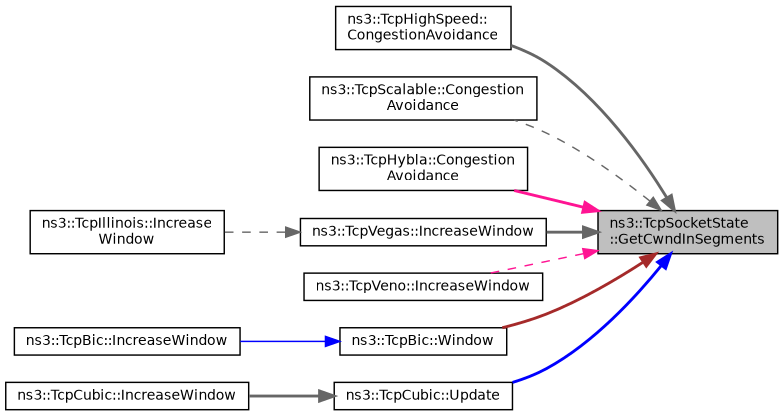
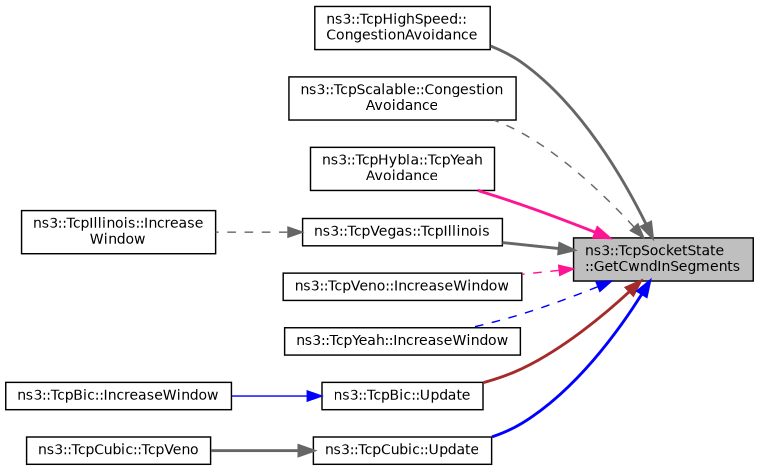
node "ns3::TcpHybla::Congestion Avoidance": label "ns3::TcpHybla::Congestion Avoidance" -> "ns3::TcpHybla::TcpYeah Avoidance"
node "ns3::TcpVegas::IncreaseWindow": label "ns3::TcpVegas::IncreaseWindow" -> "ns3::TcpVegas::TcpIllinois"
node "ns3::TcpYeah::IncreaseWindow": added
node "ns3::TcpBic::Window": label "ns3::TcpBic::Window" -> "ns3::TcpBic::Update"
node "ns3::TcpCubic::IncreaseWindow": label "ns3::TcpCubic::IncreaseWindow" -> "ns3::TcpCubic::TcpVeno"
